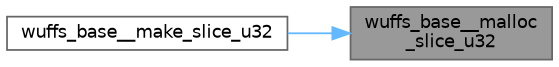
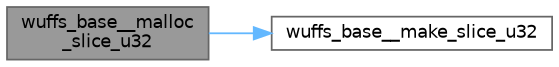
edge "wuffs_base__make_slice_u32" -> "wuffs_base__malloc _slice_u32": reversed
